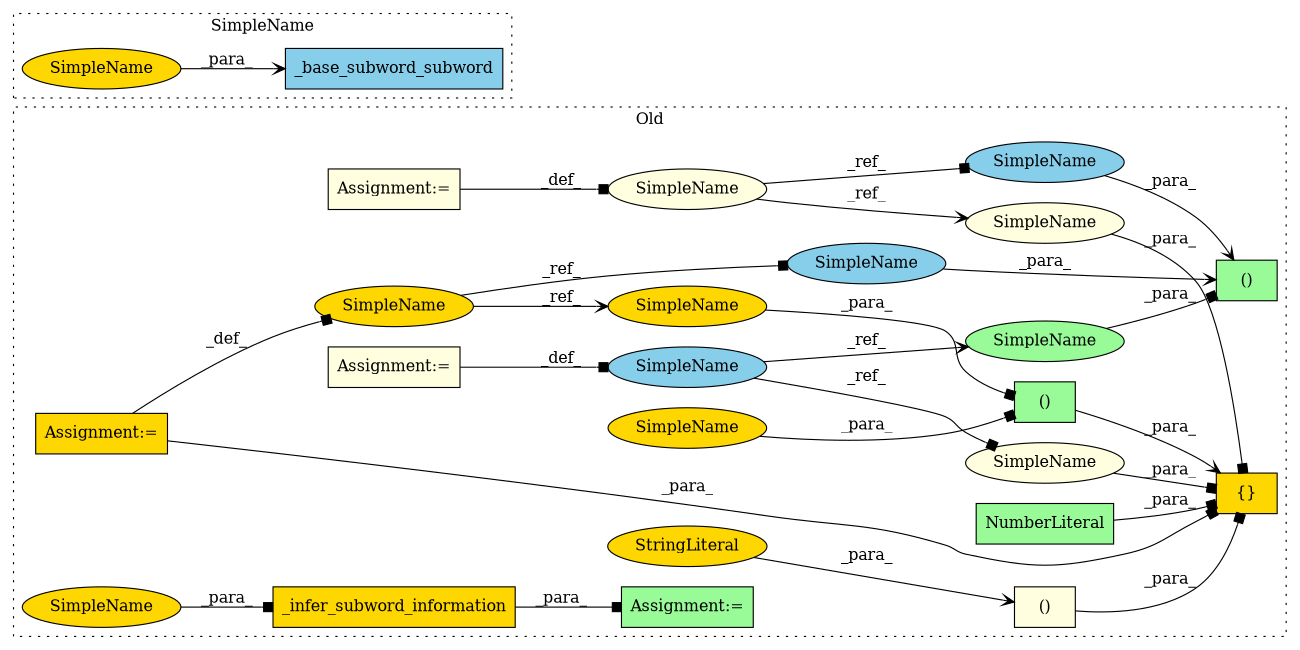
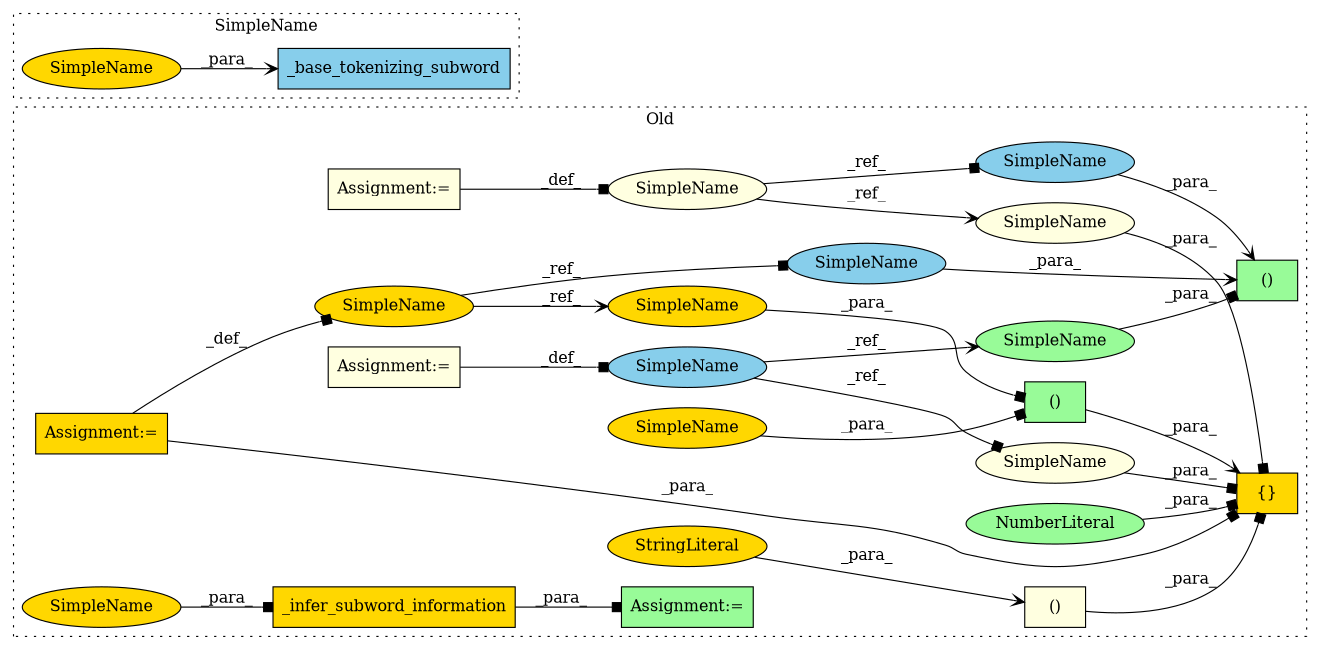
node "_base_subword_subword": label "_base_subword_subword" -> "_base_tokenizing_subword"
node "NumberLiteral": shape box -> ellipse
